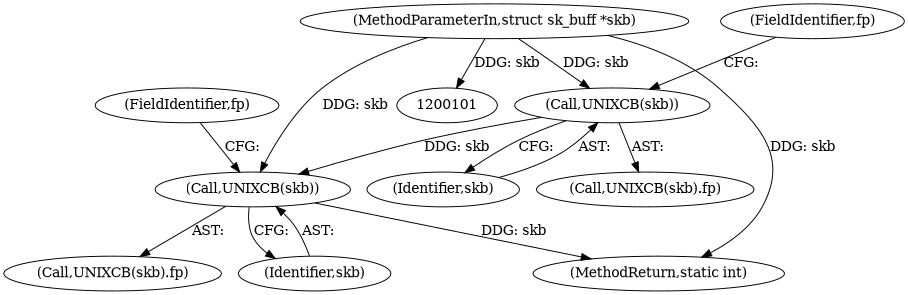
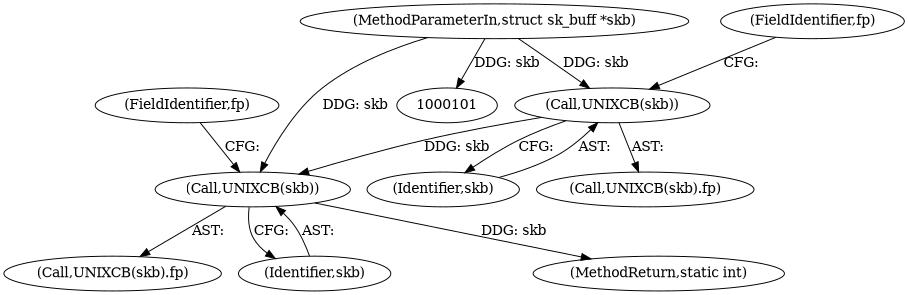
node "1200101": label "1200101" -> "1000101"
edge "(MethodParameterIn,struct sk_buff *skb)" -> "(MethodReturn,static int)": removed, label "DDG: skb"
